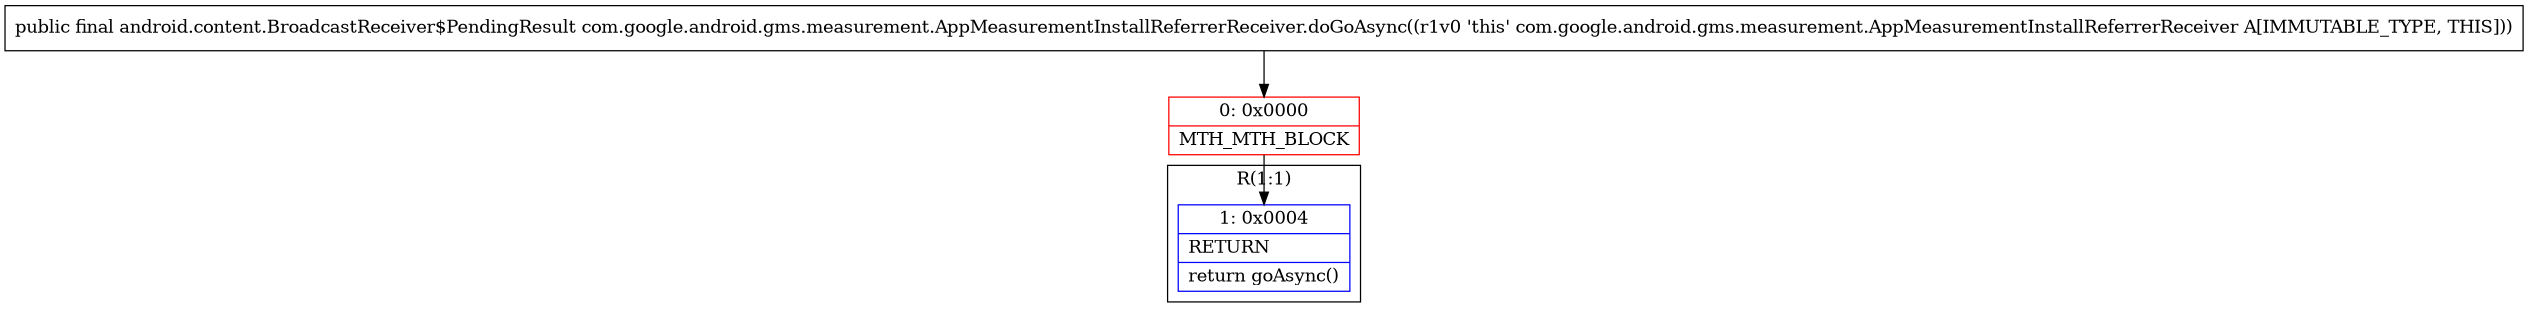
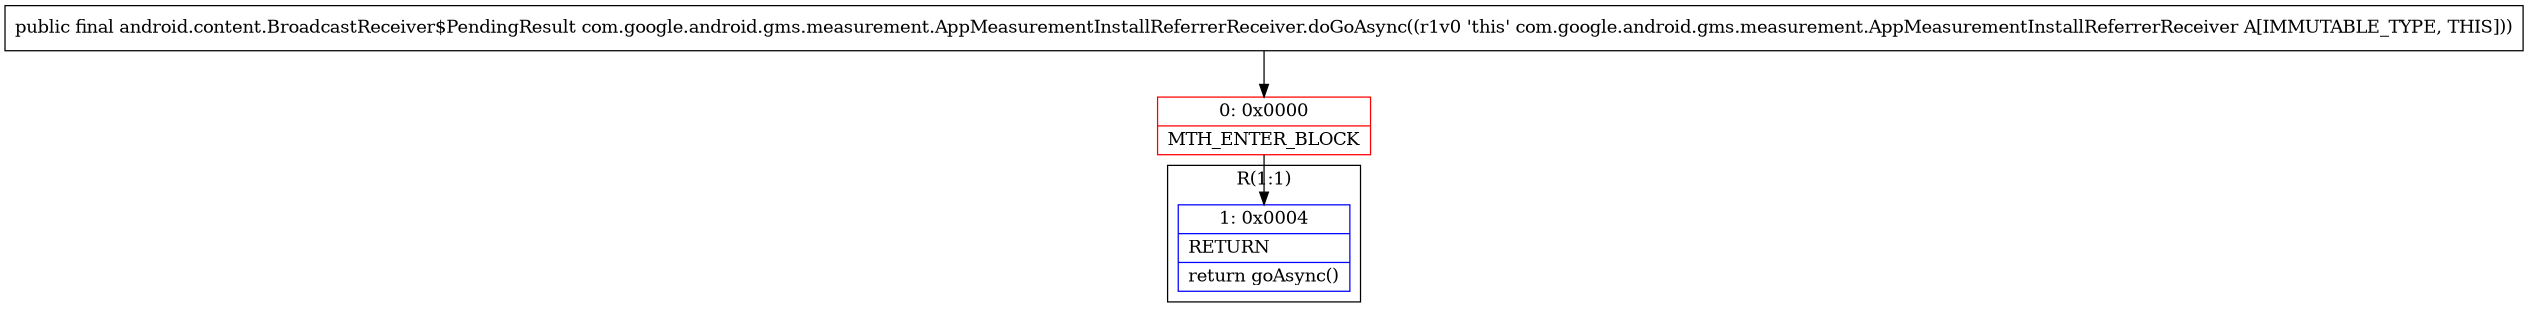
node "0: 0x0000": text "MTH_MTH_BLOCK" -> "MTH_ENTER_BLOCK"
